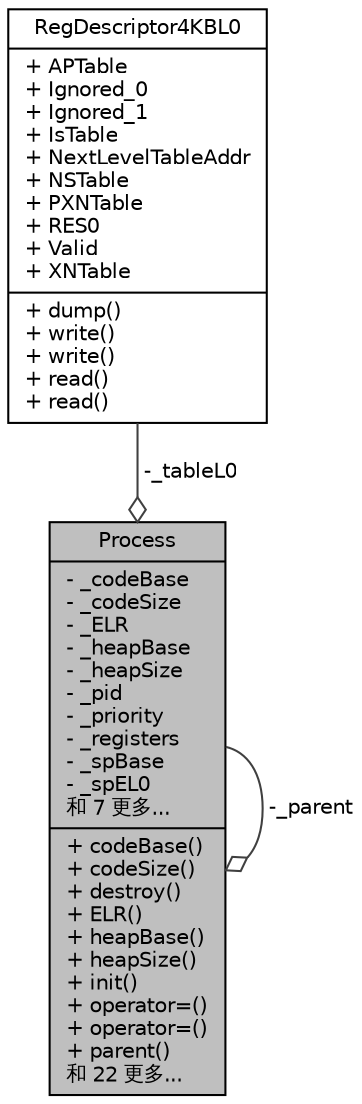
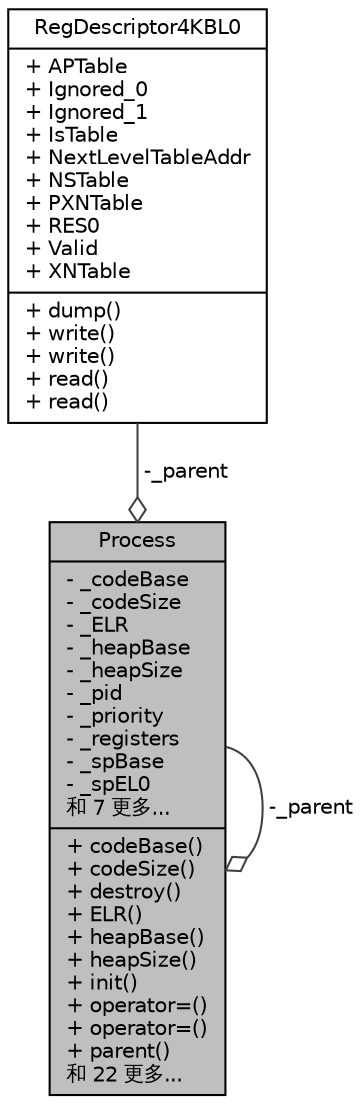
edge "RegDescriptor4KBL0" -> "Process": label " -_tableL0" -> " -_parent"
